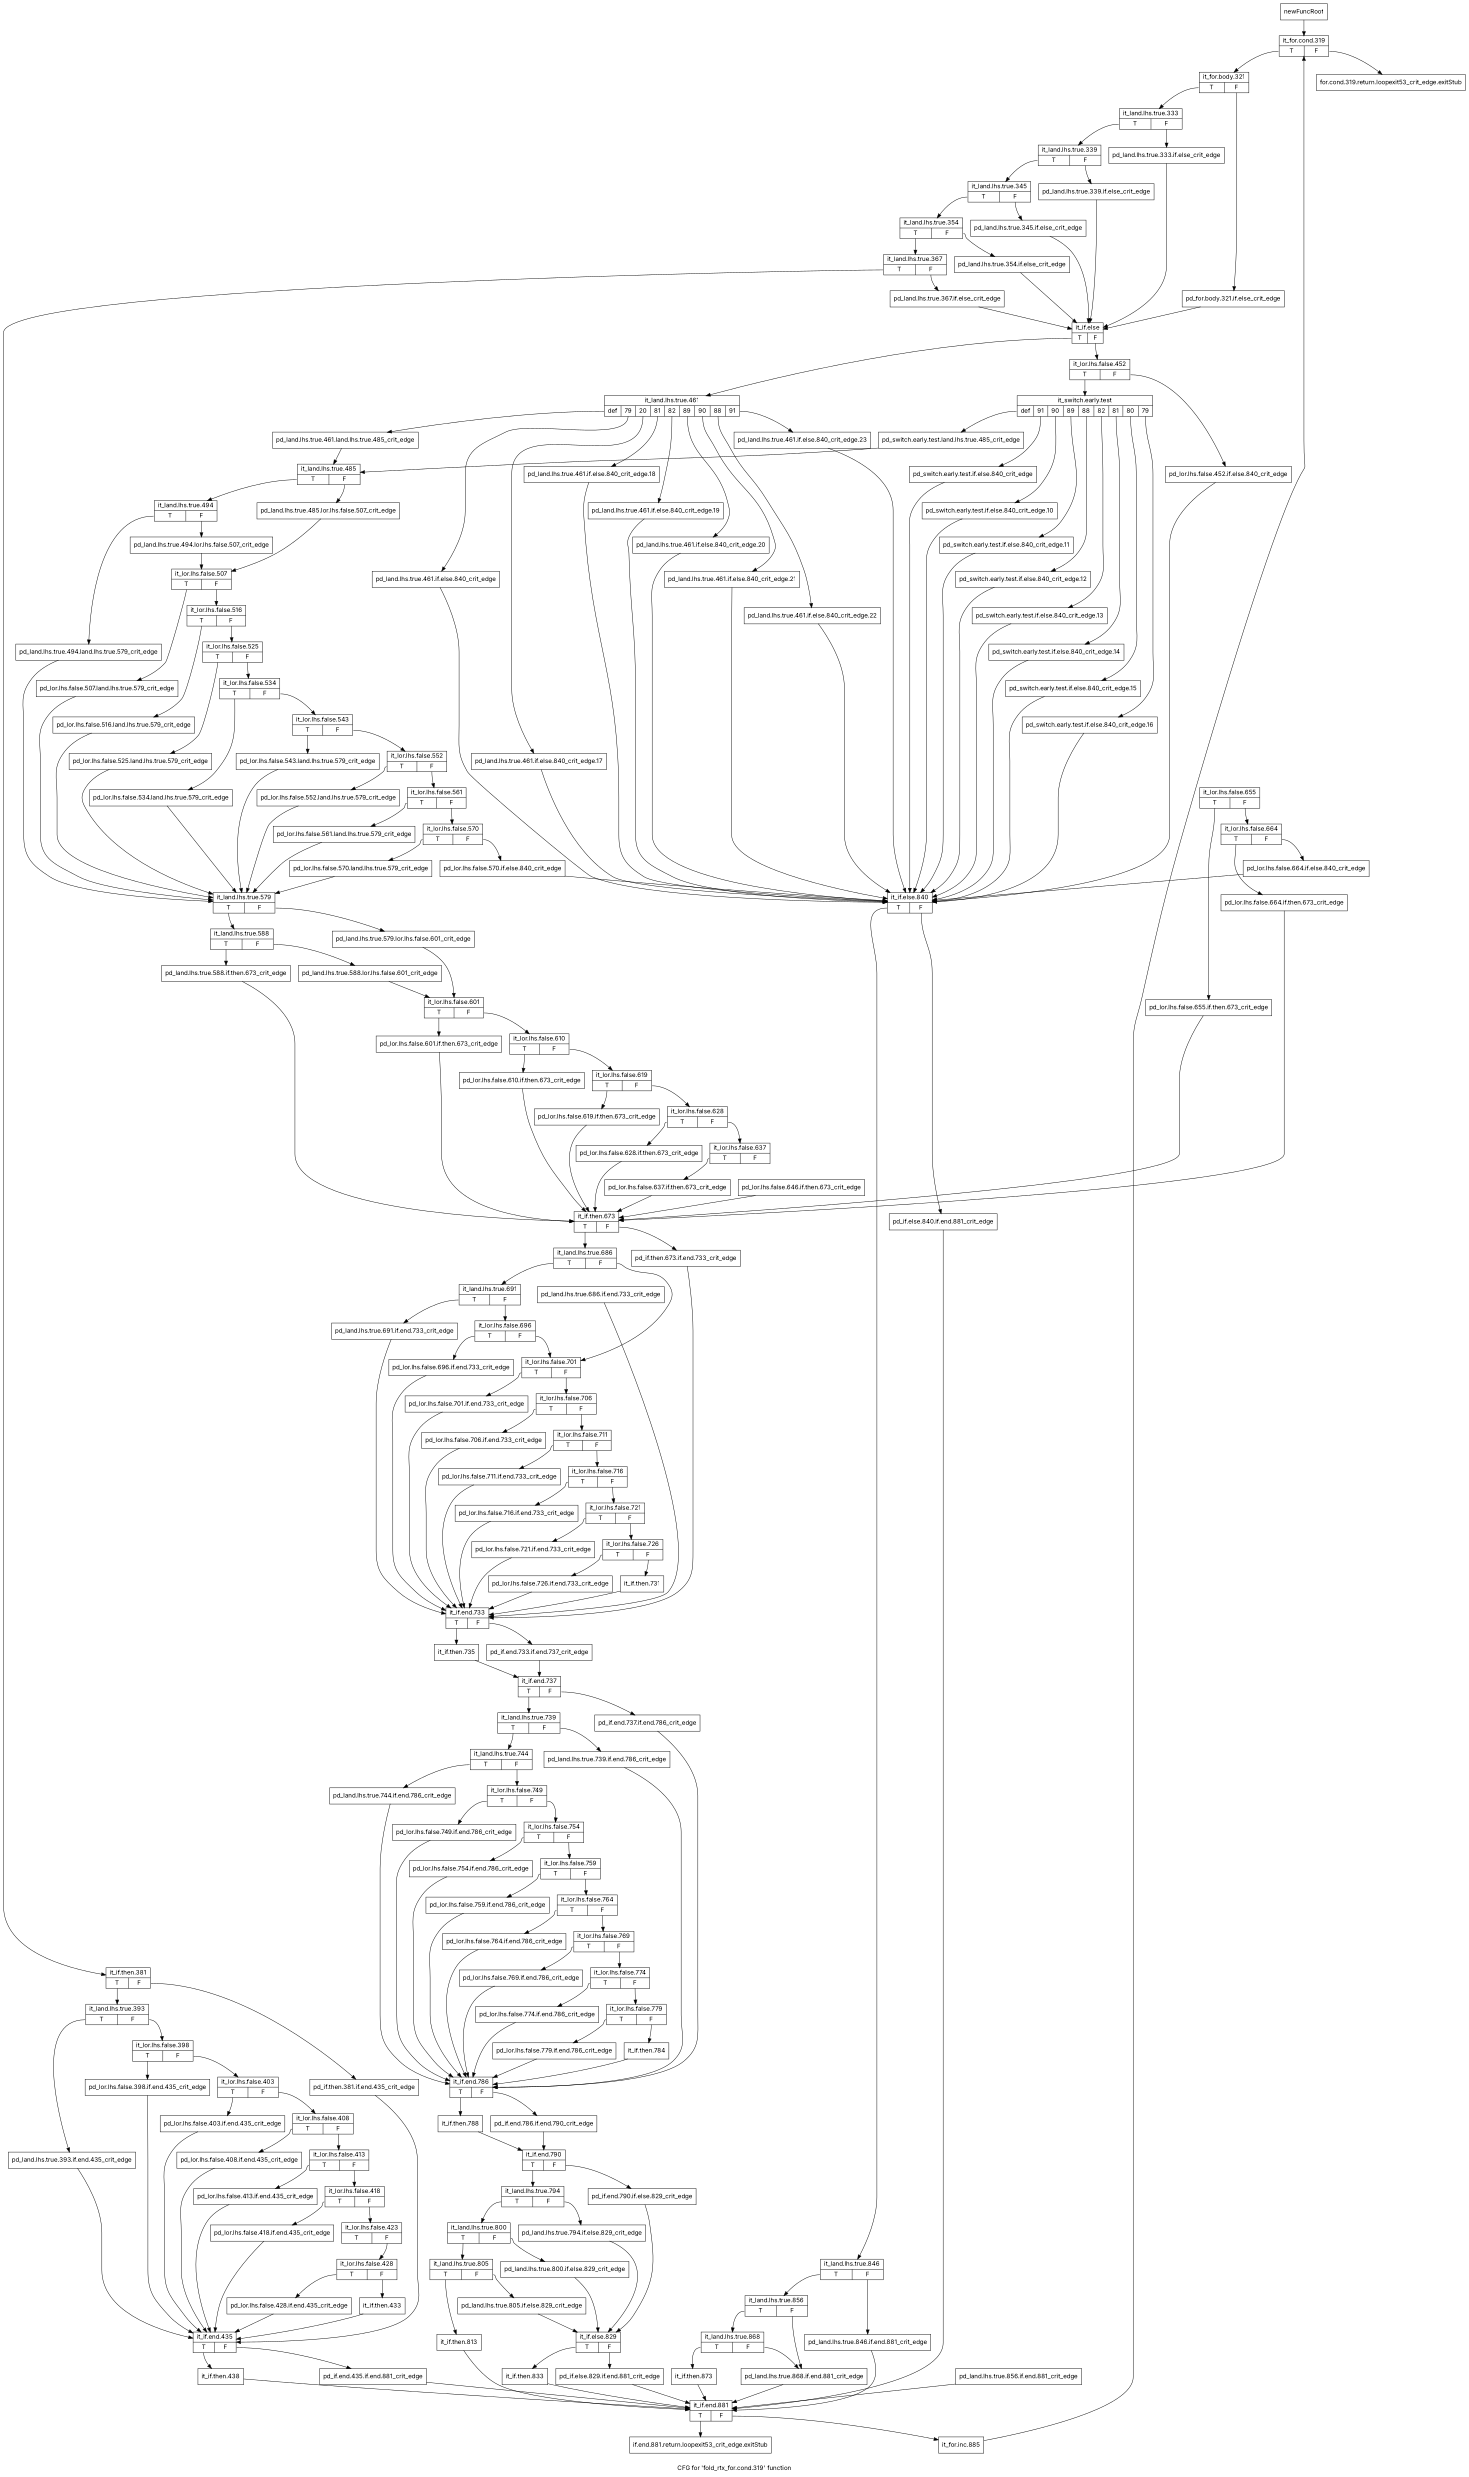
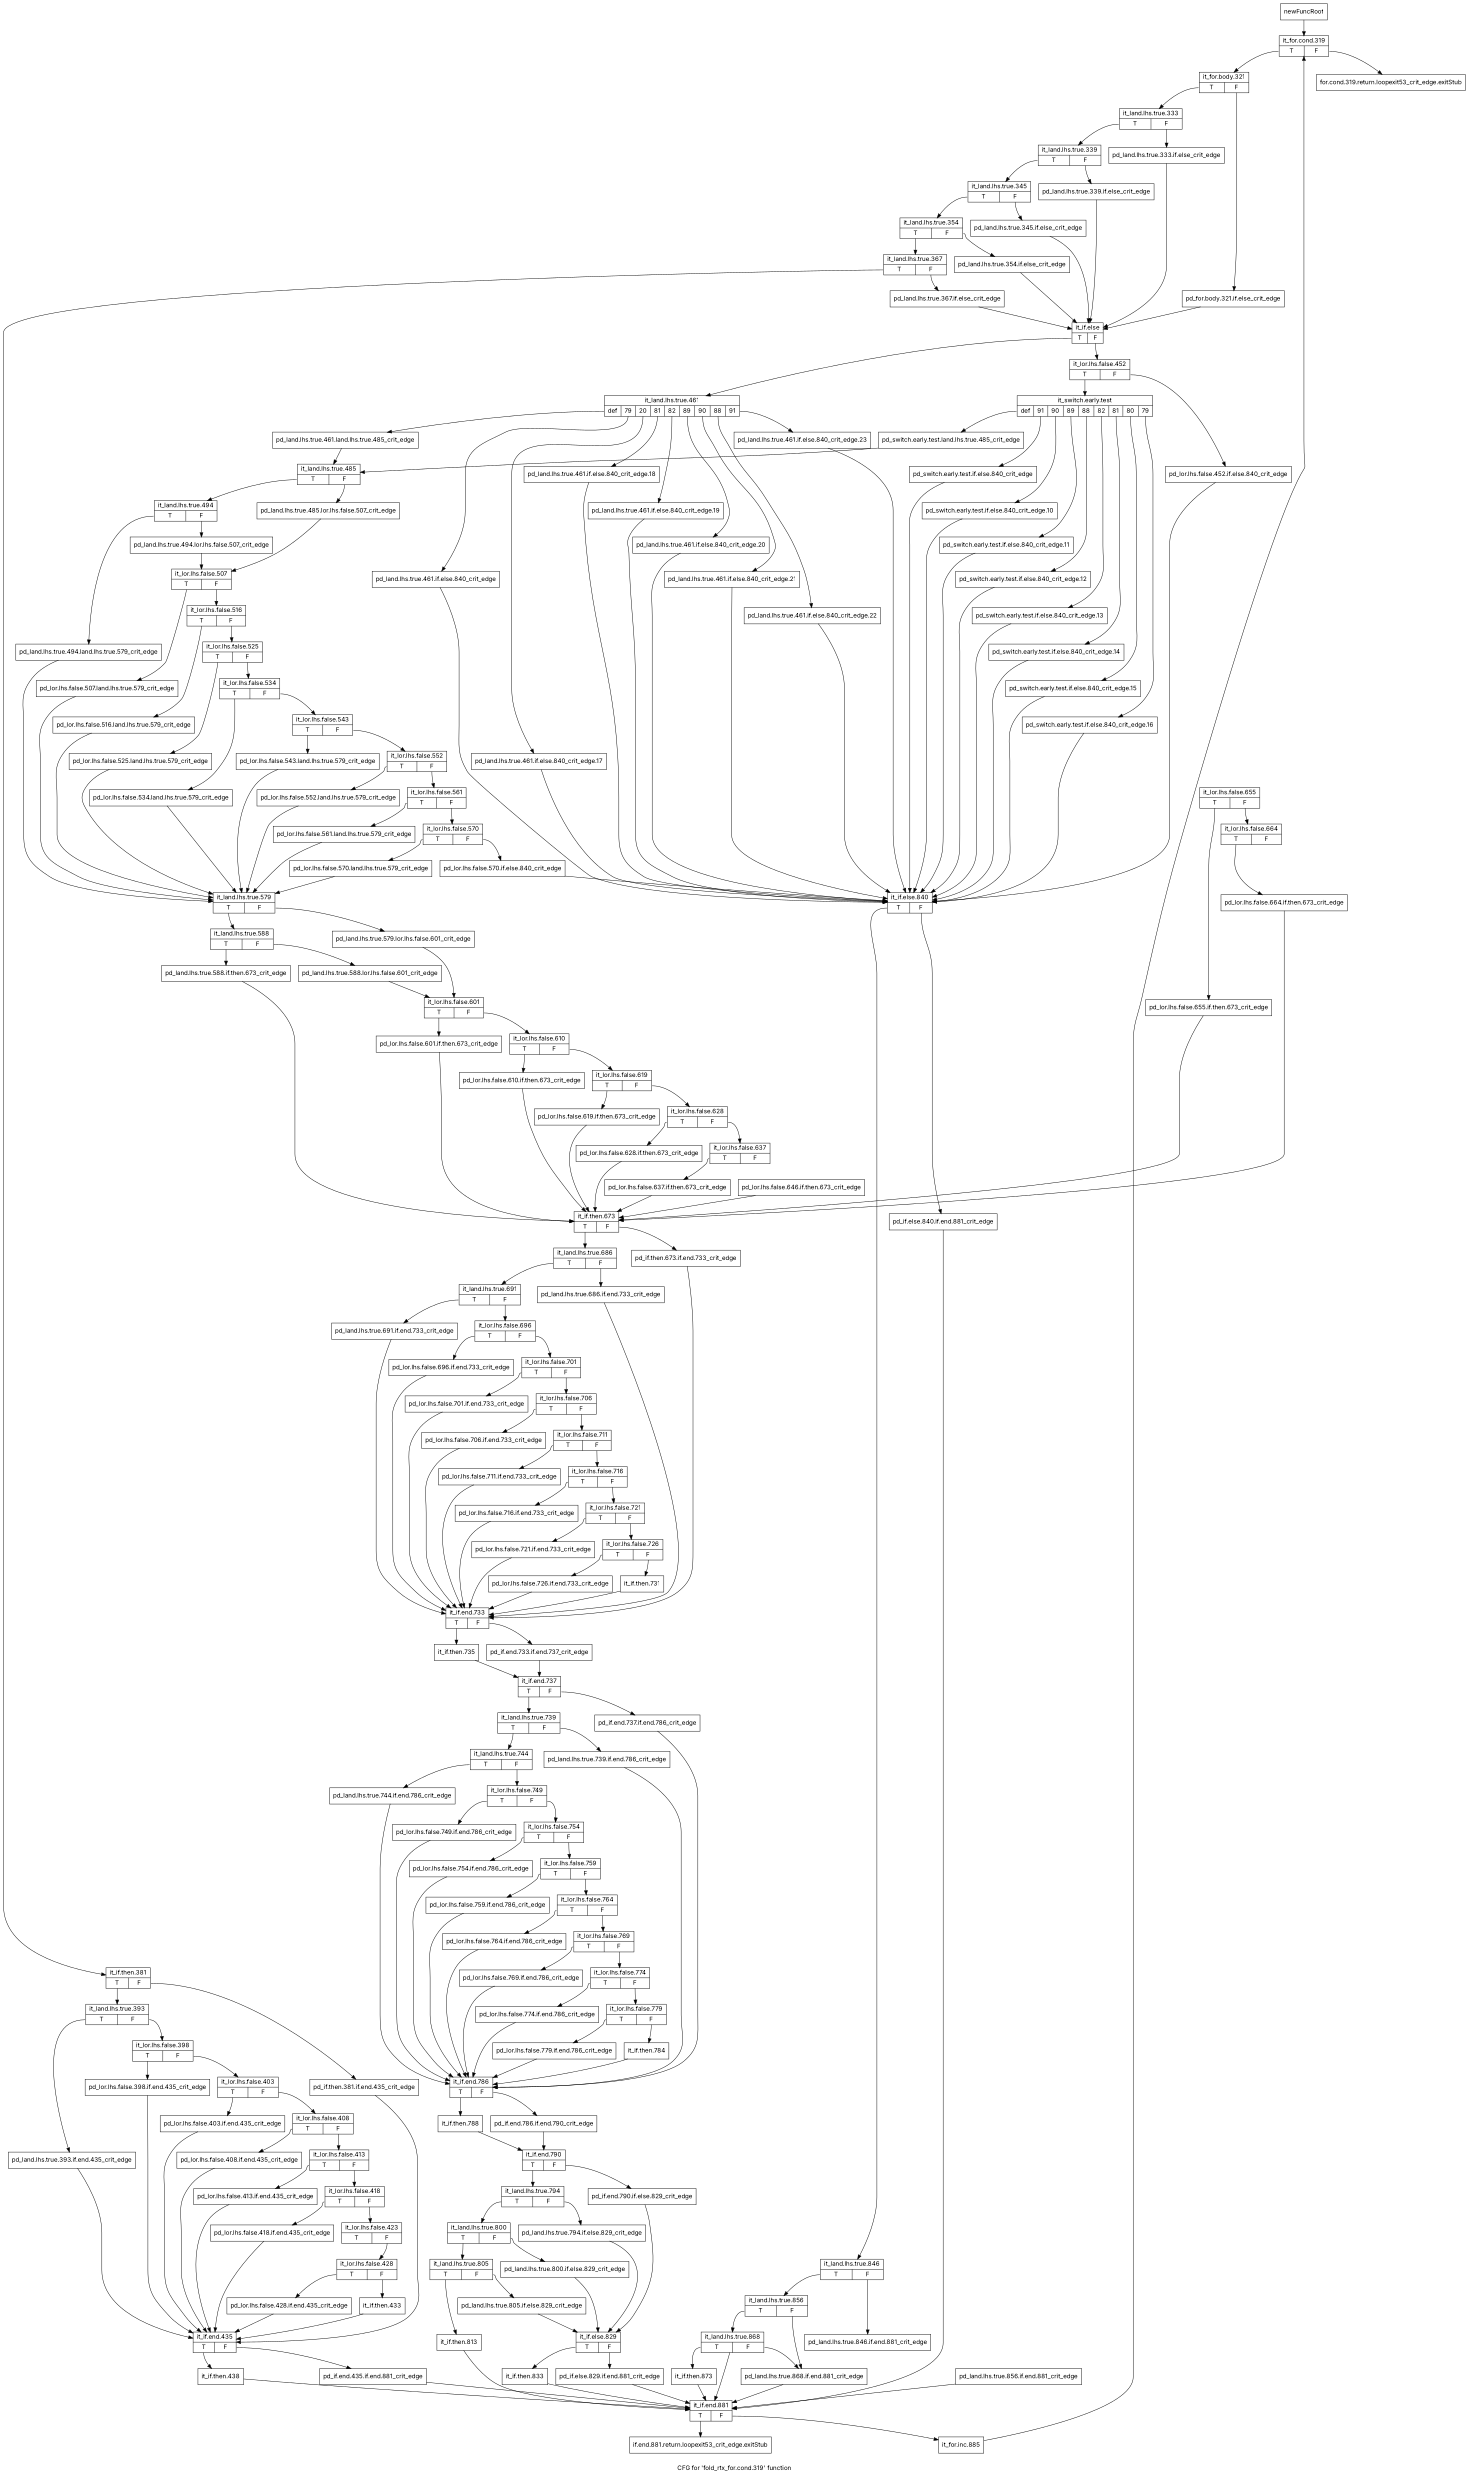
node "pd_lor.lhs.false.664.if.else.840_crit_edge": removed
edge "it_land.lhs.true.686" -> "it_lor.lhs.false.701": now "it_land.lhs.true.686" -> "pd_land.lhs.true.686.if.end.733_crit_edge"
edge "pd_land.lhs.true.846.if.end.881_crit_edge" -> "it_if.end.881": now "it_land.lhs.true.868" -> "it_if.end.881"
